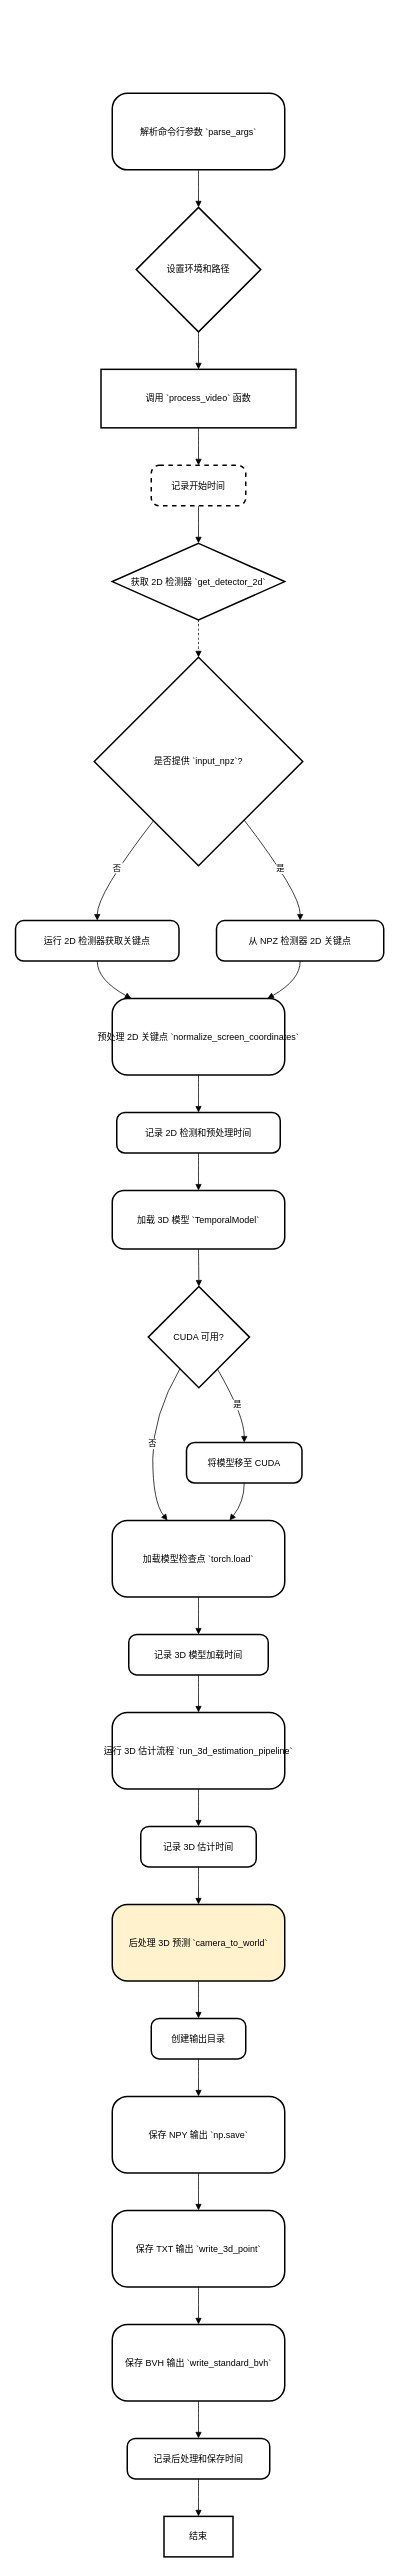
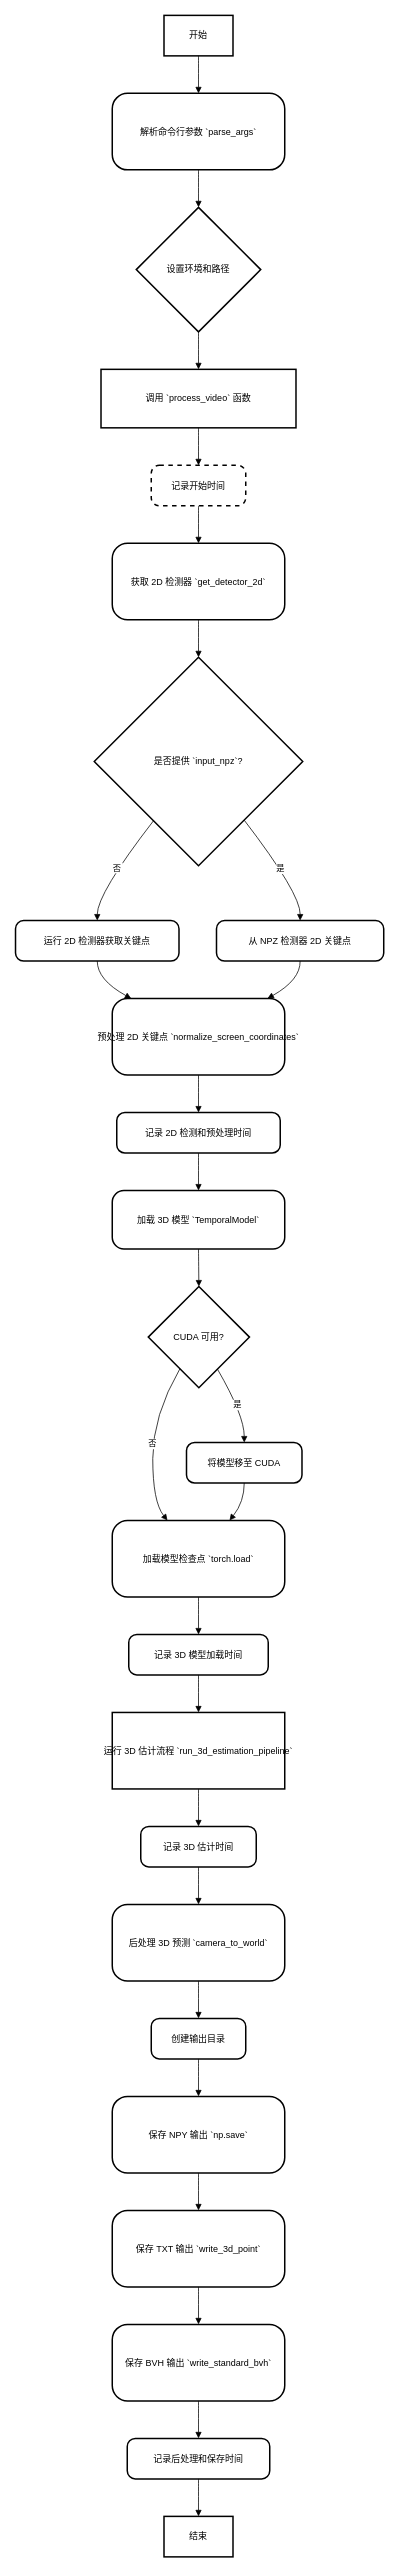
node "开始": added
edge "开始" -> "解析命令行参数 `parse_args`": added
node "获取 2D 检测器 `get_detector_2d`": shape diamond -> rounded rectangle
edge "获取 2D 检测器 `get_detector_2d`" -> "是否提供 `input_npz`?": style dashed -> solid
node "运行 3D 估计流程 `run_3d_estimation_pipeline`": shape rounded rectangle -> rectangle
node "后处理 3D 预测 `camera_to_world`": fillcolor #fff2cc -> #ffffff
